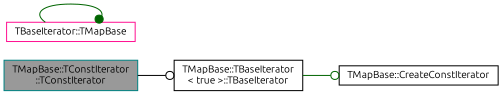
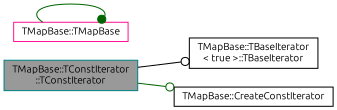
node "TBaseIterator::TMapBase": label "TBaseIterator::TMapBase" -> "TMapBase::TMapBase"
edge "TMapBase::TBaseIterator < true >::TBaseIterator" -> "TMapBase::CreateConstIterator": now "TMapBase::TConstIterator ::TConstIterator" -> "TMapBase::CreateConstIterator"
